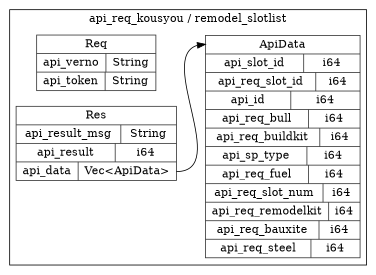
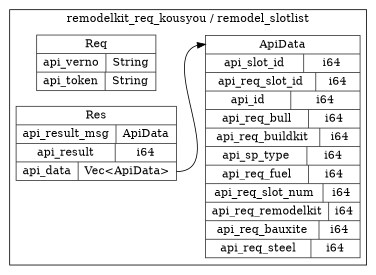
cluster "api_req_kousyou / remodel_slotlist": label "api_req_kousyou / remodel_slotlist" -> "remodelkit_req_kousyou / remodel_slotlist"
node "Res": text "String" -> "ApiData"
